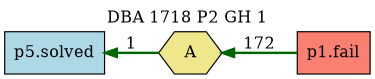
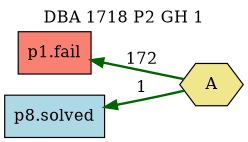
node "p5.solved": label "p5.solved" -> "p8.solved"
edge "p1.fail" -> "A": reversed
